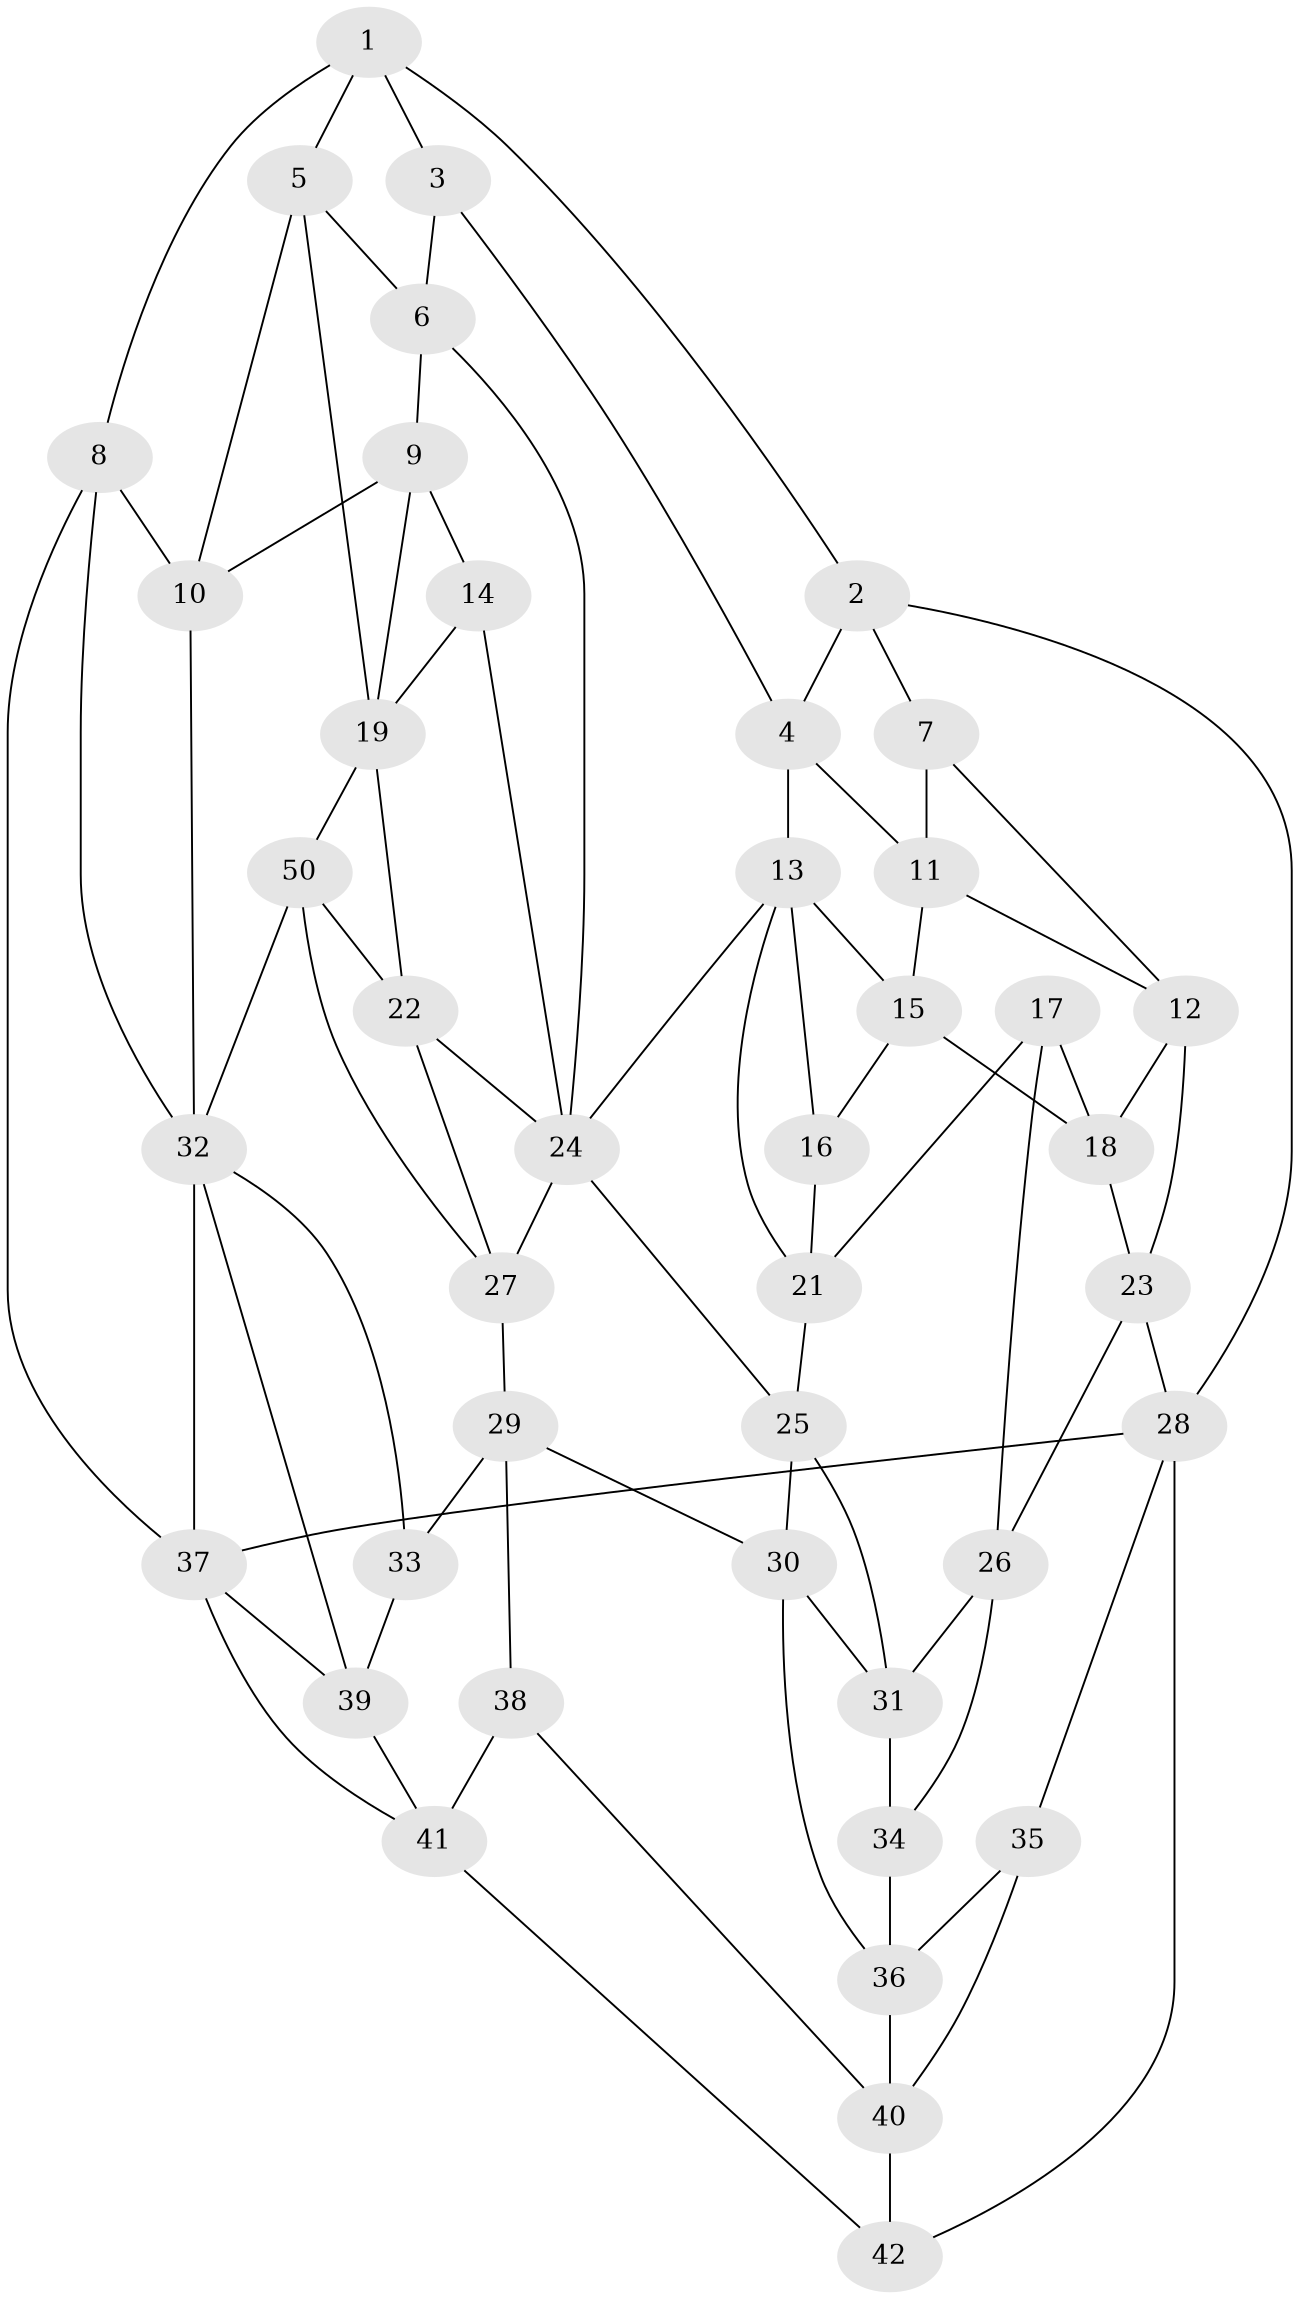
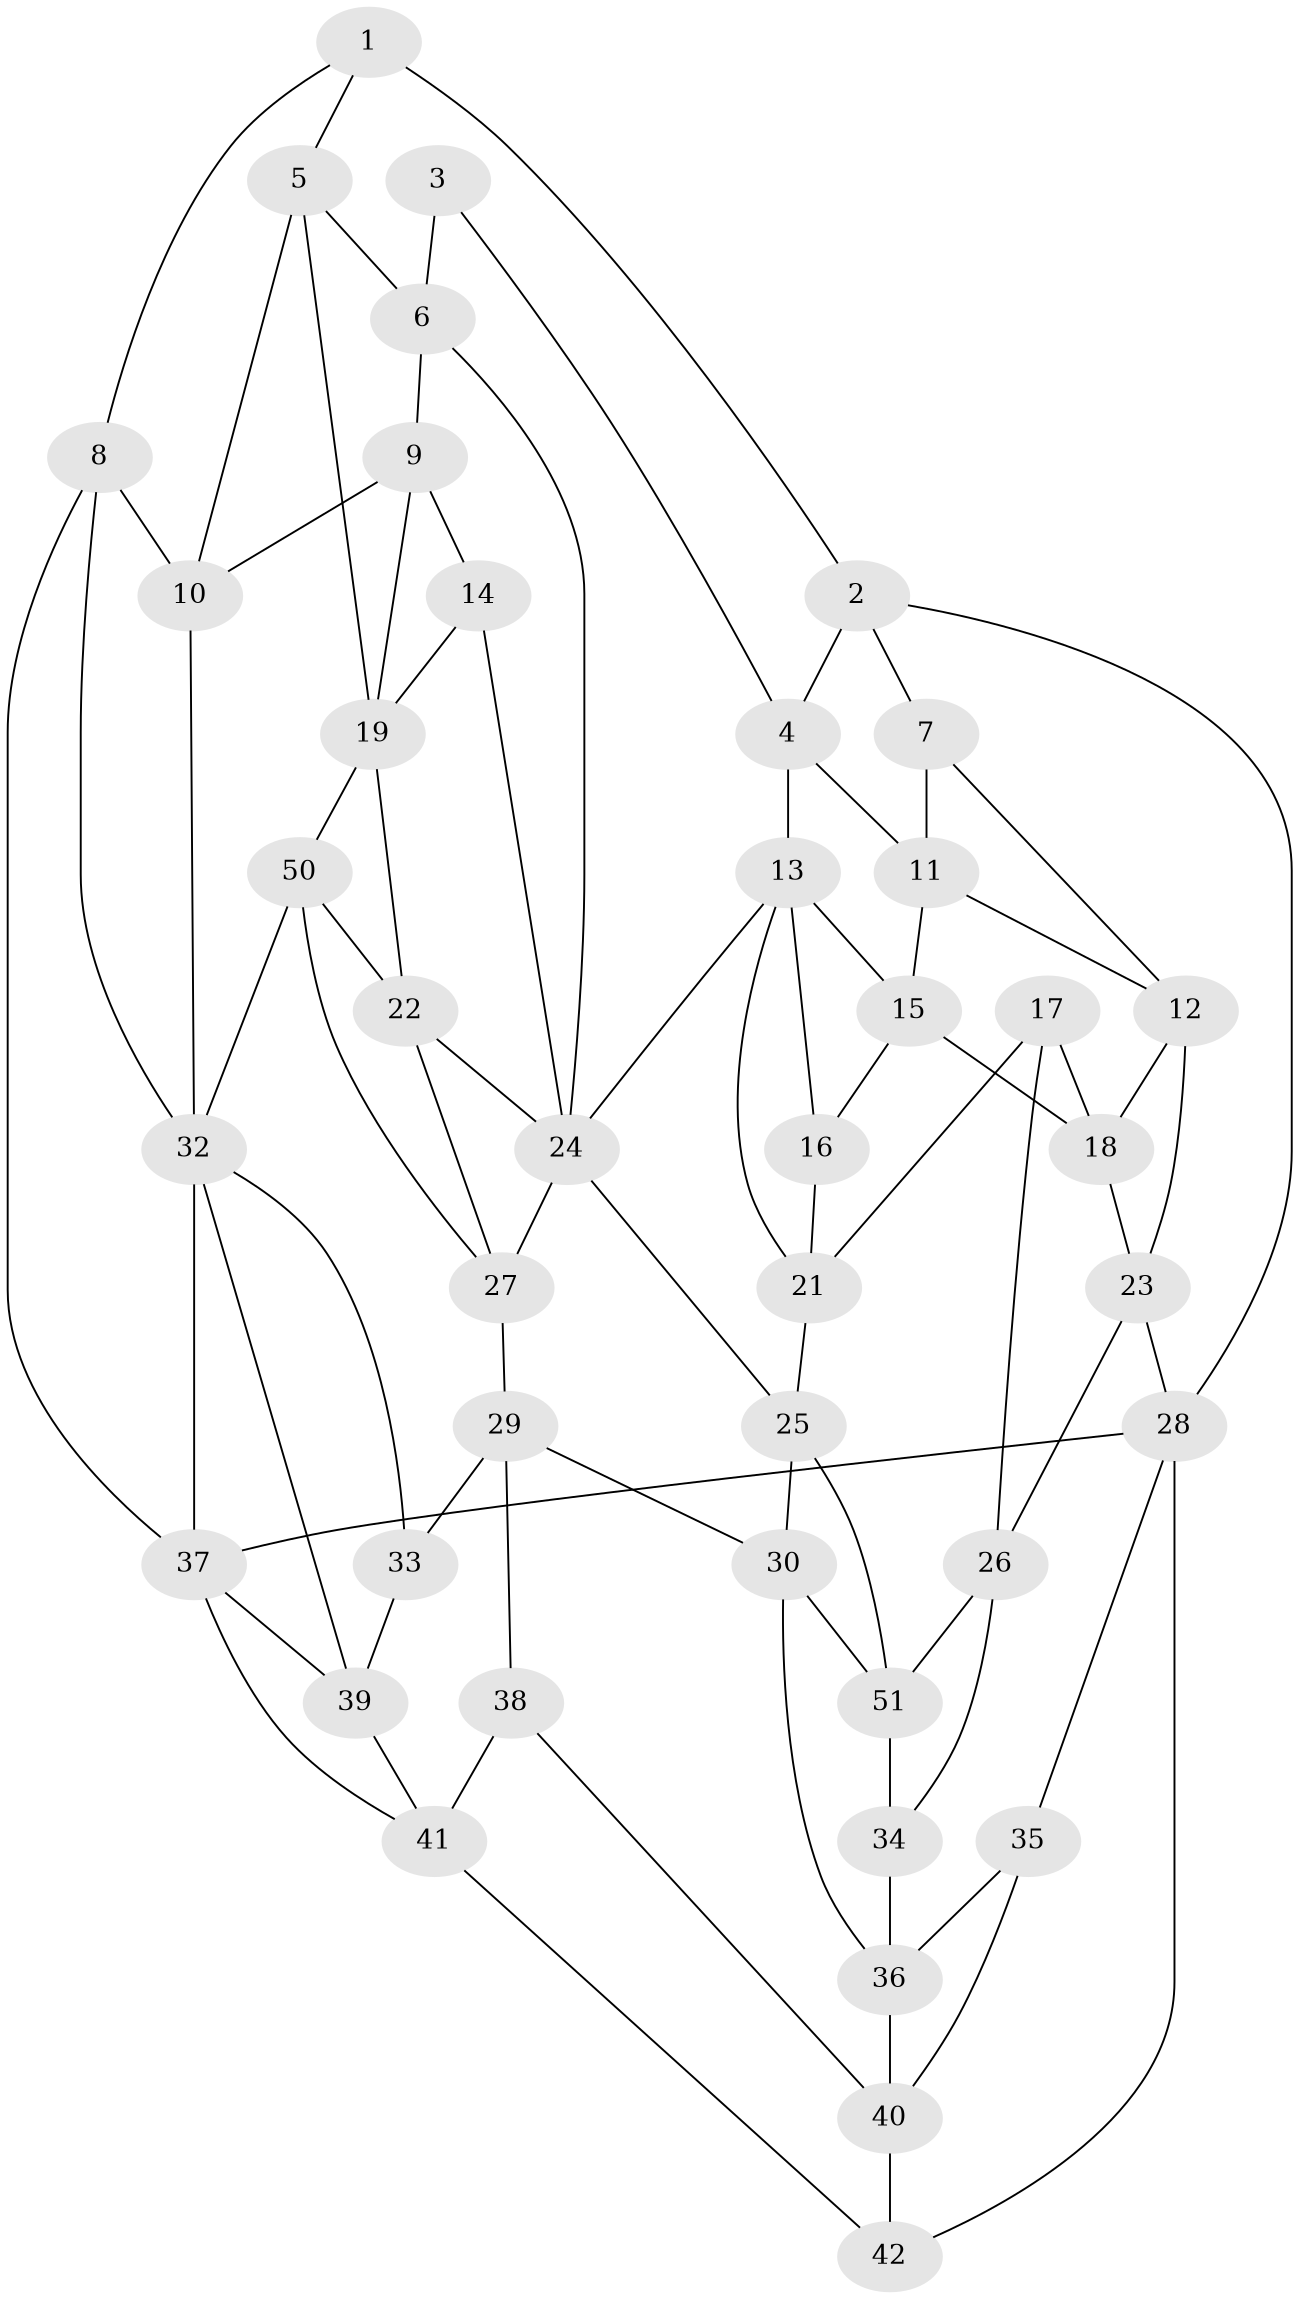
edge "1" -- "3": removed
node "31": label "31" -> "51"
